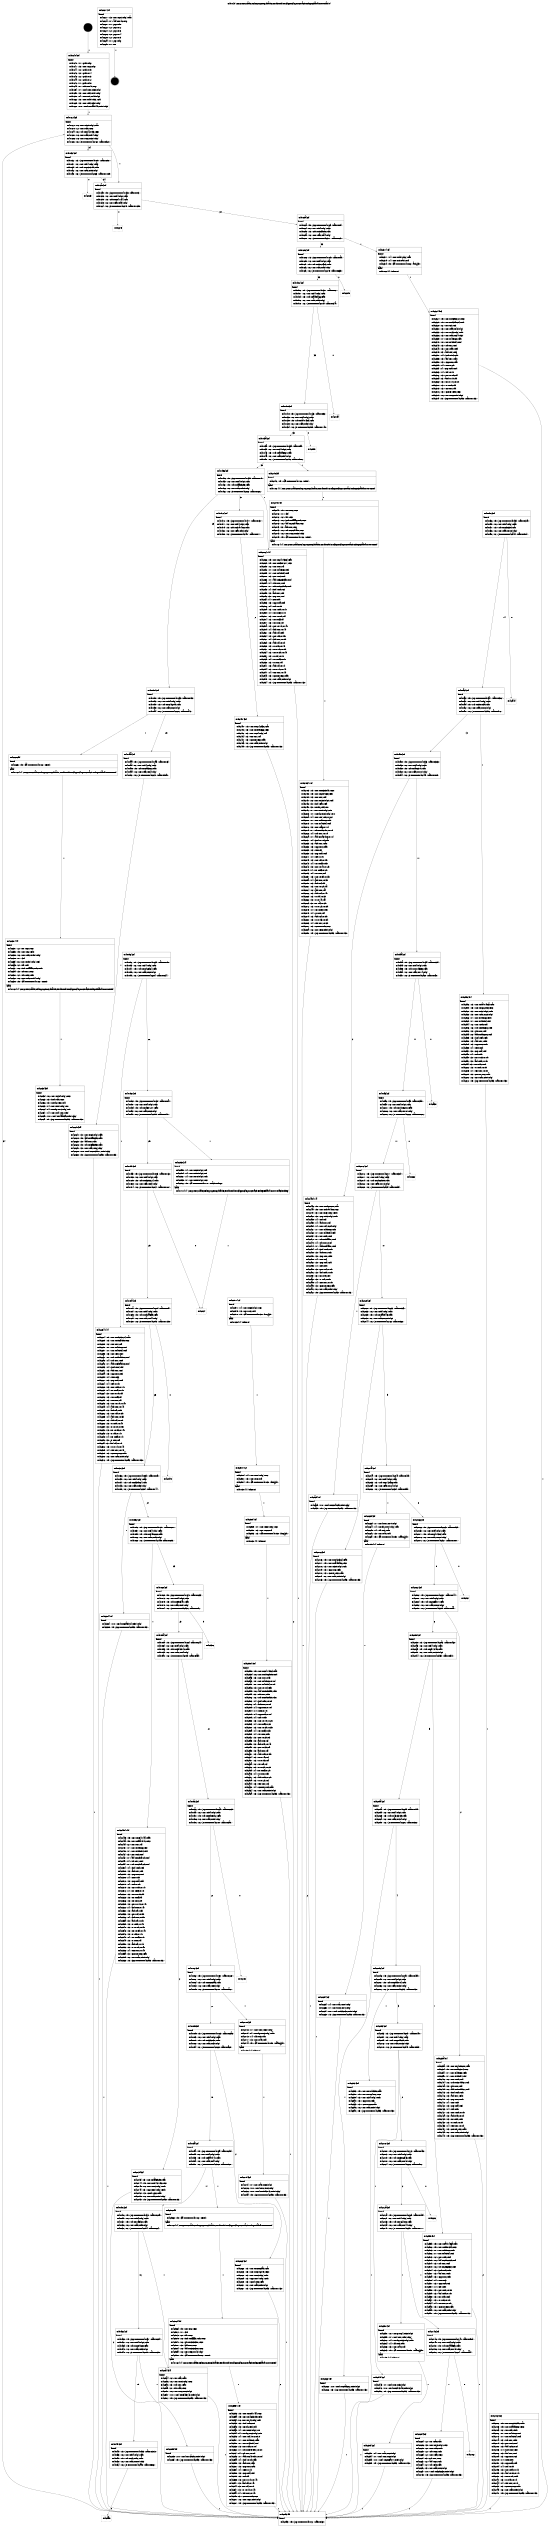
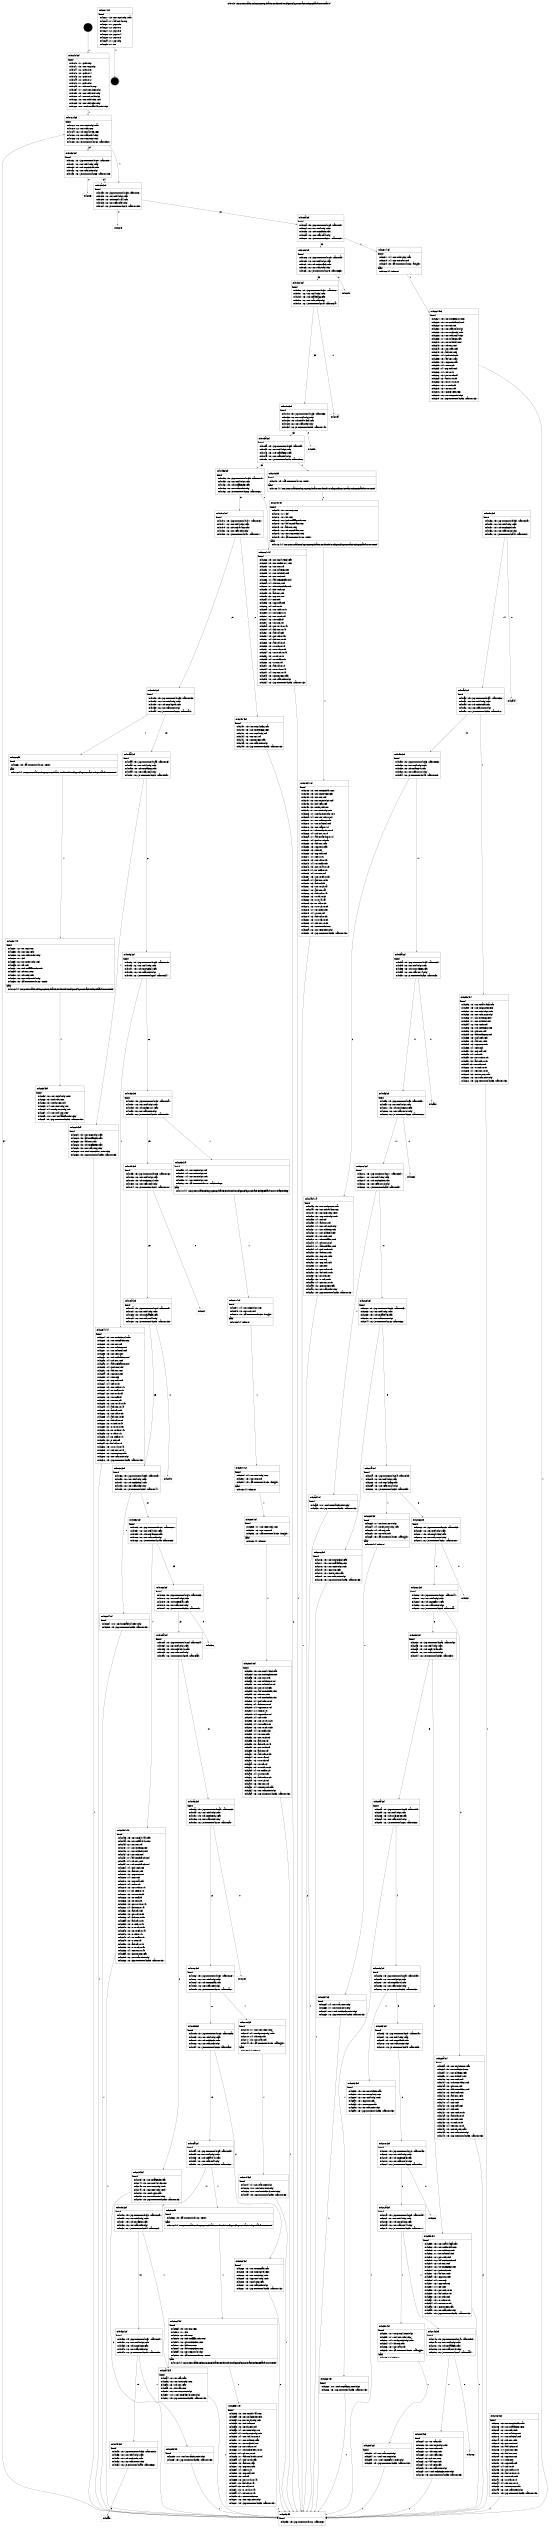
edge "0x401d56 [28]" -> "0x401d8e [28]": now "0x401d72 [28]" -> "0x401d8e [28]"
edge "0x401daa [28]" -> "0x401dc6 [28]": added, label "27"
edge "0x402959 [24]" -> "0x402c47": now "0x402959 [24]" -> "0x402971 [12]"
node "0x402b45 [22]": removed
